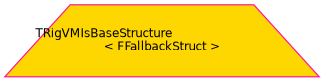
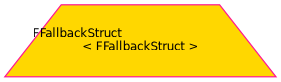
node "TRigVMIsBaseStructure < FFallbackStruct >": label "TRigVMIsBaseStructure < FFallbackStruct >" -> "FFallbackStruct < FFallbackStruct >"
